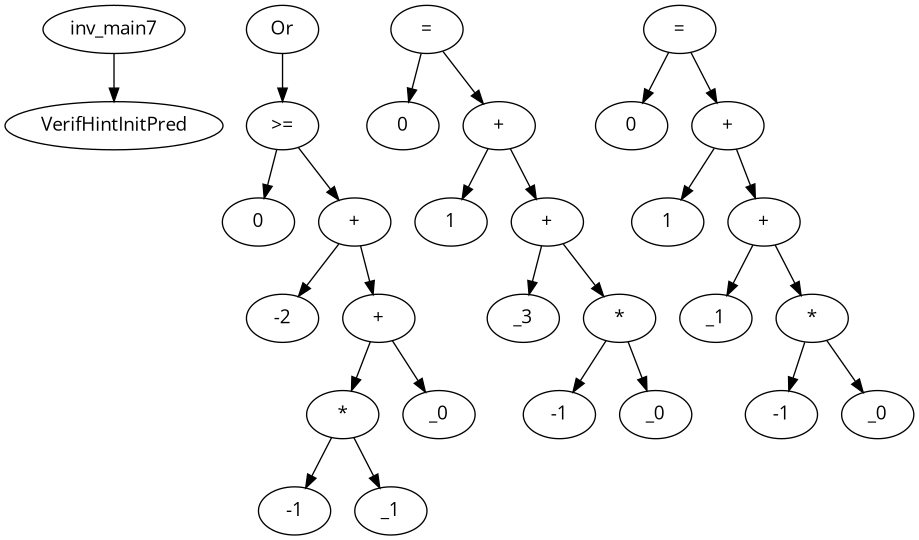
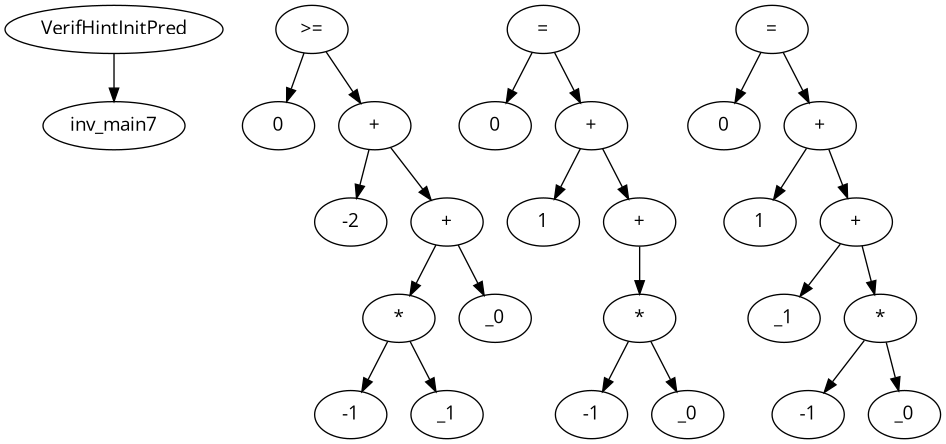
node "Or": removed
edge "inv_main7" -> "VerifHintInitPred": reversed
node "_3": removed
